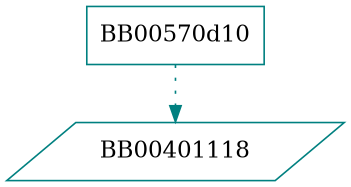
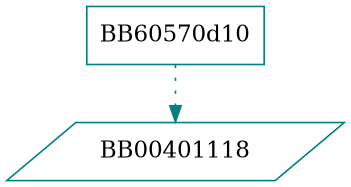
node "BB00570d10": label "BB00570d10" -> "BB60570d10"
